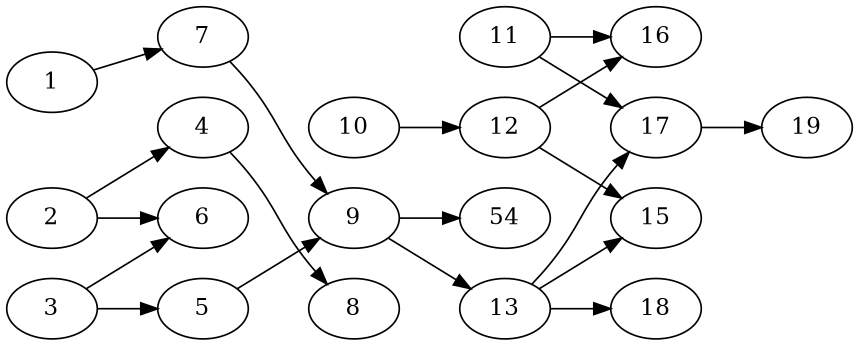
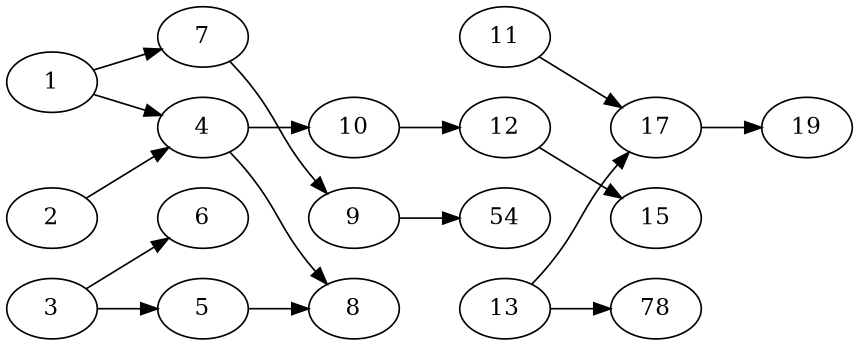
node "16": removed
edge "1" -> "4": added
edge "4" -> "10": added
edge "2" -> "6": removed
edge "9" -> "13": removed
edge "5" -> "9": now "5" -> "8"
edge "13" -> "15": removed
node "18": label "18" -> "78"
